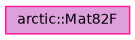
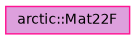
node "arctic::Mat82F": label "arctic::Mat82F" -> "arctic::Mat22F"
